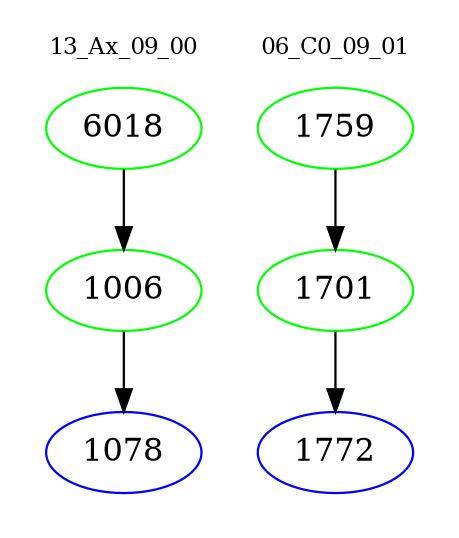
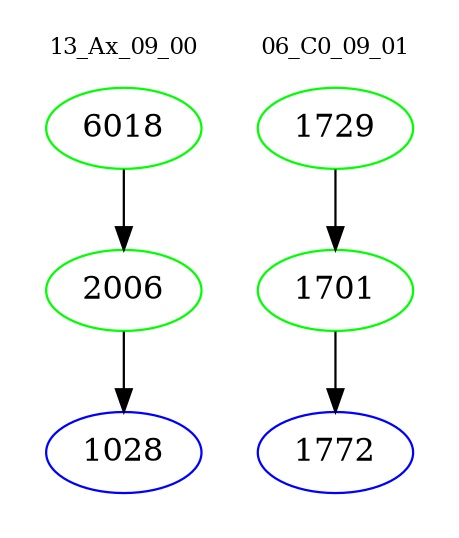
node "1759": label "1759" -> "1729"
node "1006": label "1006" -> "2006"
node "1078": label "1078" -> "1028"
